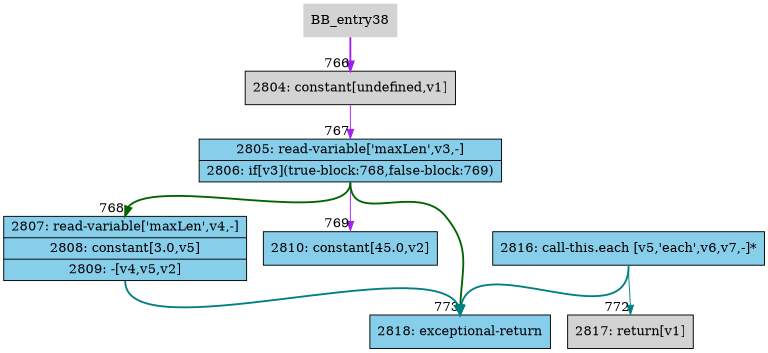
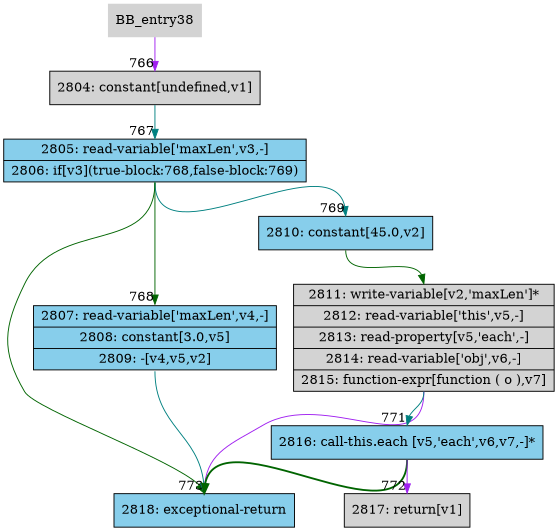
edge "BB_entry38" -> "2804: constant[undefined,v1]": style bold -> solid
edge "2804: constant[undefined,v1]" -> "2805: read-variable['maxLen',v3,-]": color purple -> teal
edge "2805: read-variable['maxLen',v3,-]" -> "2807: read-variable['maxLen',v4,-]": style bold -> solid
edge "2805: read-variable['maxLen',v3,-]" -> "2810: constant[45.0,v2]": color purple -> teal
edge "2805: read-variable['maxLen',v3,-]" -> "2818: exceptional-return": style bold -> solid
edge "2816: call-this.each [v5,'each',v6,v7,-]*" -> "2817: return[v1]": color teal -> purple
edge "2816: call-this.each [v5,'each',v6,v7,-]*" -> "2818: exceptional-return": color teal -> darkgreen
edge "2807: read-variable['maxLen',v4,-]" -> "2818: exceptional-return": style bold -> solid
node "2811: write-variable[v2,'maxLen']*": added
